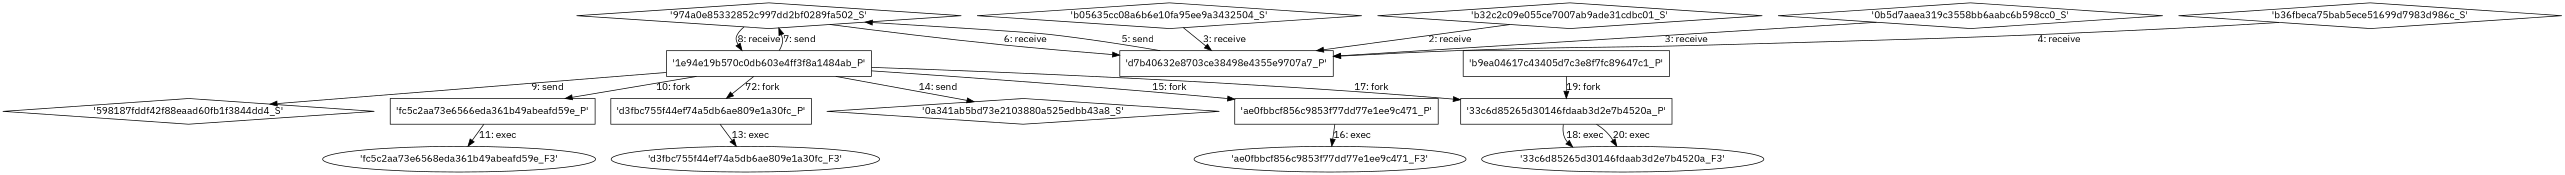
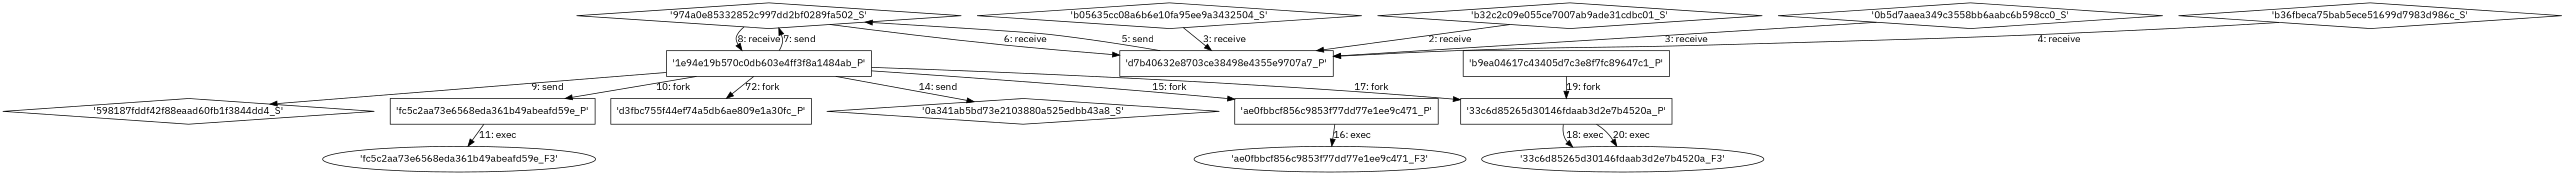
node "'0b5d7aaea319c3558bb6aabc6b598cc0_S'": label "'0b5d7aaea319c3558bb6aabc6b598cc0_S'" -> "'0b5d7aaea349c3558bb6aabc6b598cc0_S'"
node "'fc5c2aa73e6566eda361b49abeafd59e_P'": label "'fc5c2aa73e6566eda361b49abeafd59e_P'" -> "'fc5c2aa73e6568eda361b49abeafd59e_P'"
node "'d3fbc755f44ef74a5db6ae809e1a30fc_F3'": removed
